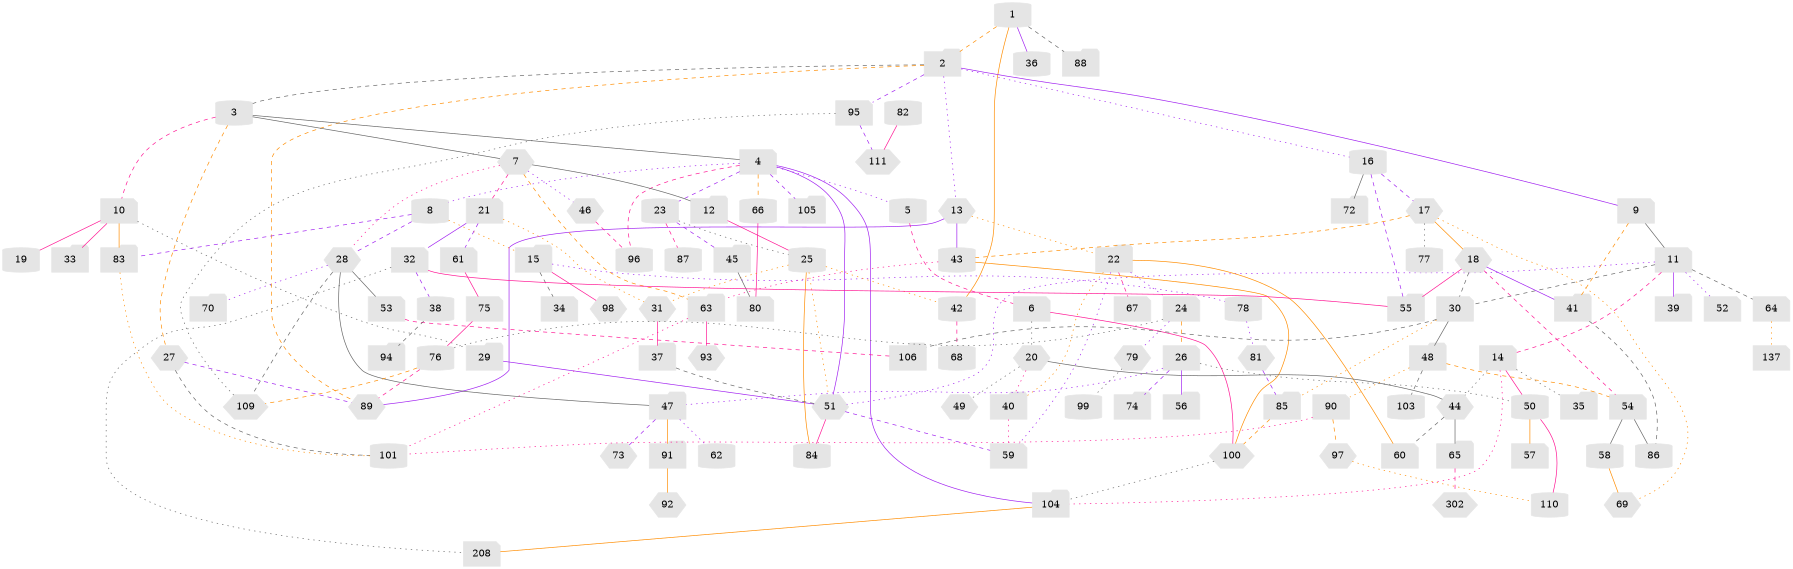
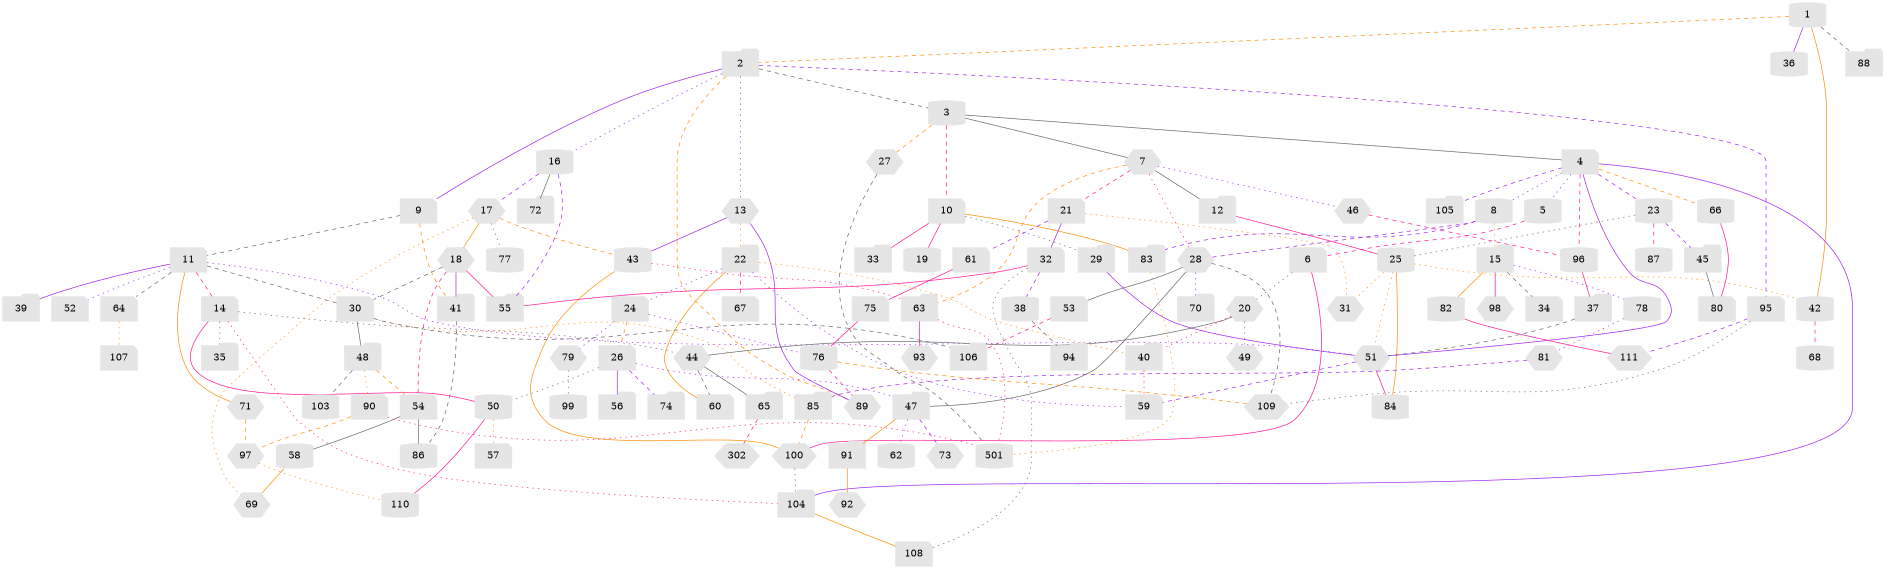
edge "9" -- "11": style solid -> dashed
edge "15" -- "82": added
edge "31" -- "37": now "96" -- "37"
edge "24" -- "76": color gray40 -> purple
node "137": label "137" -> "107"
edge "27" -- "89": removed
node "71": added
edge "50" -- "57": style solid -> dotted
node "101": label "101" -> "501"
node "208": label "208" -> "108"
